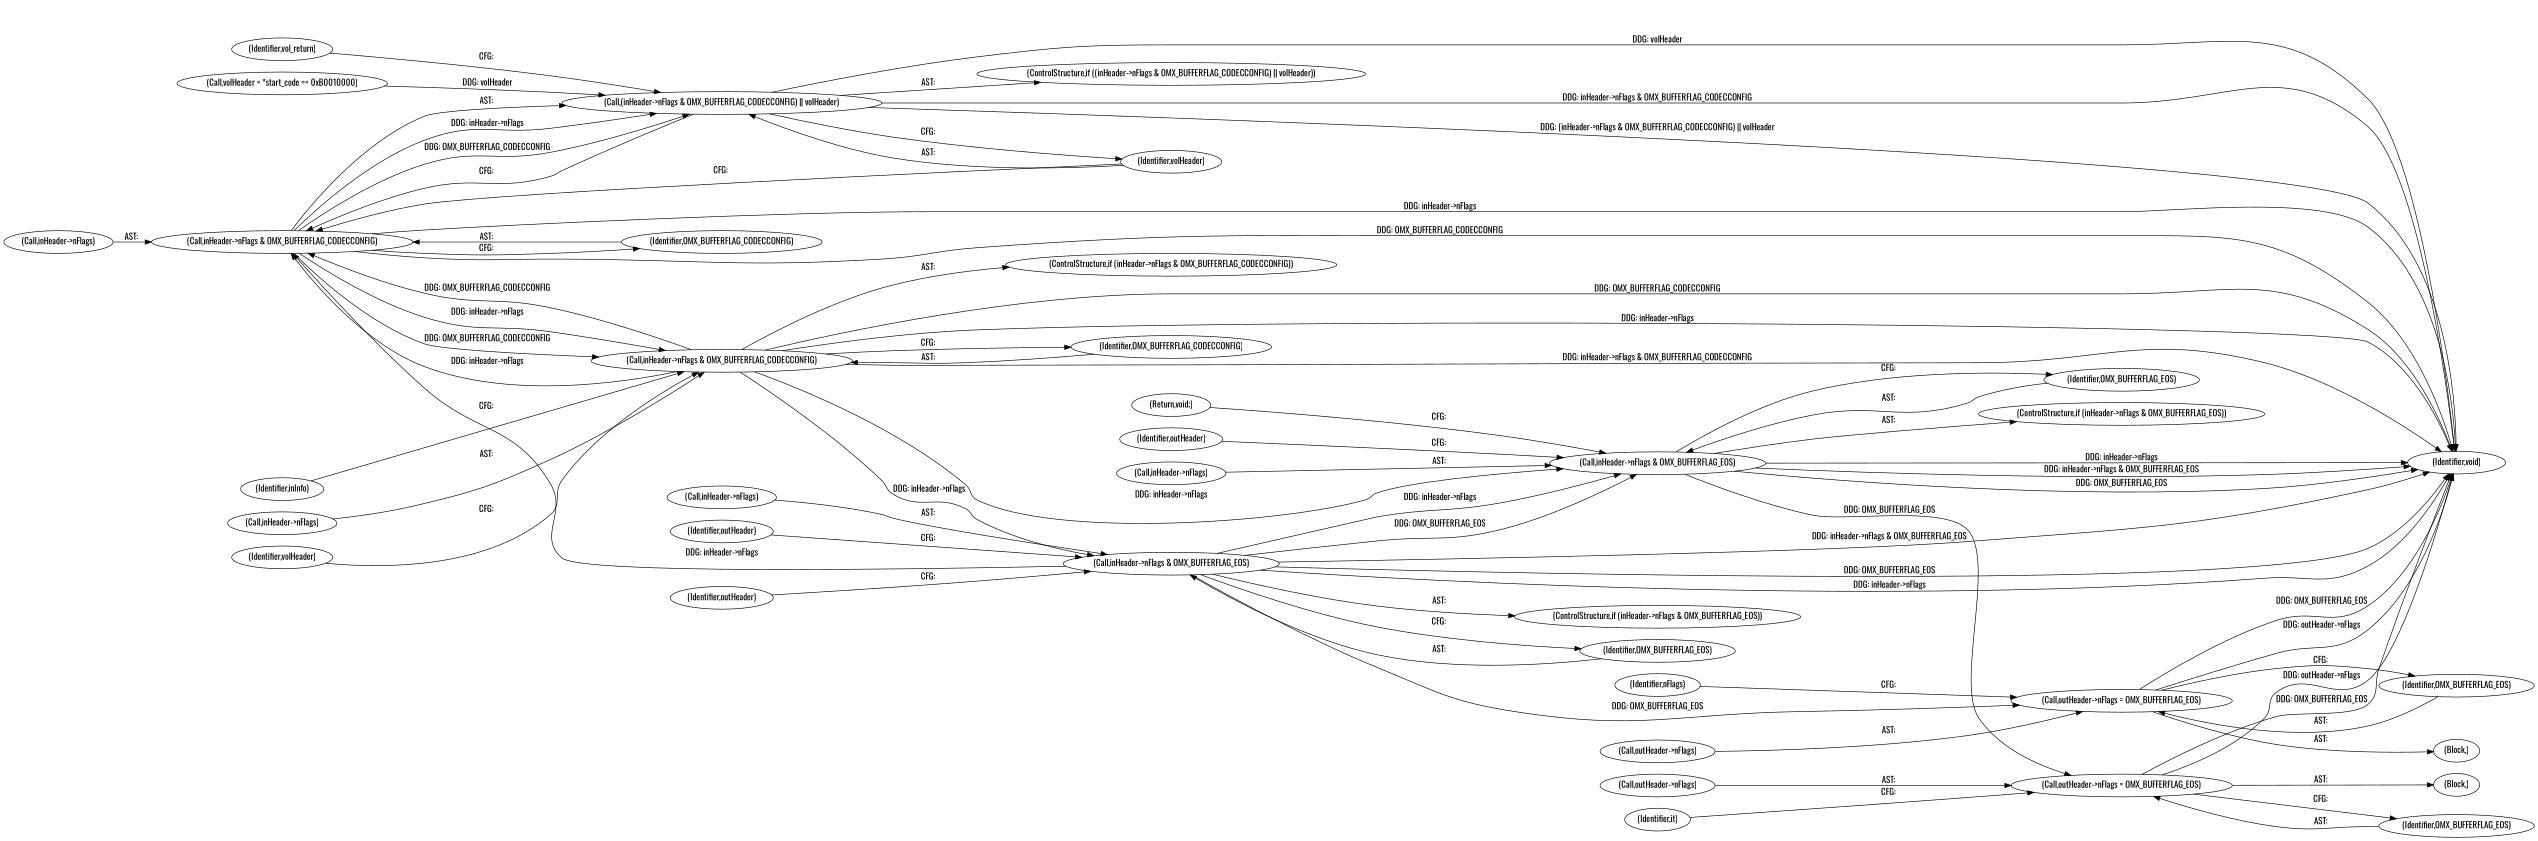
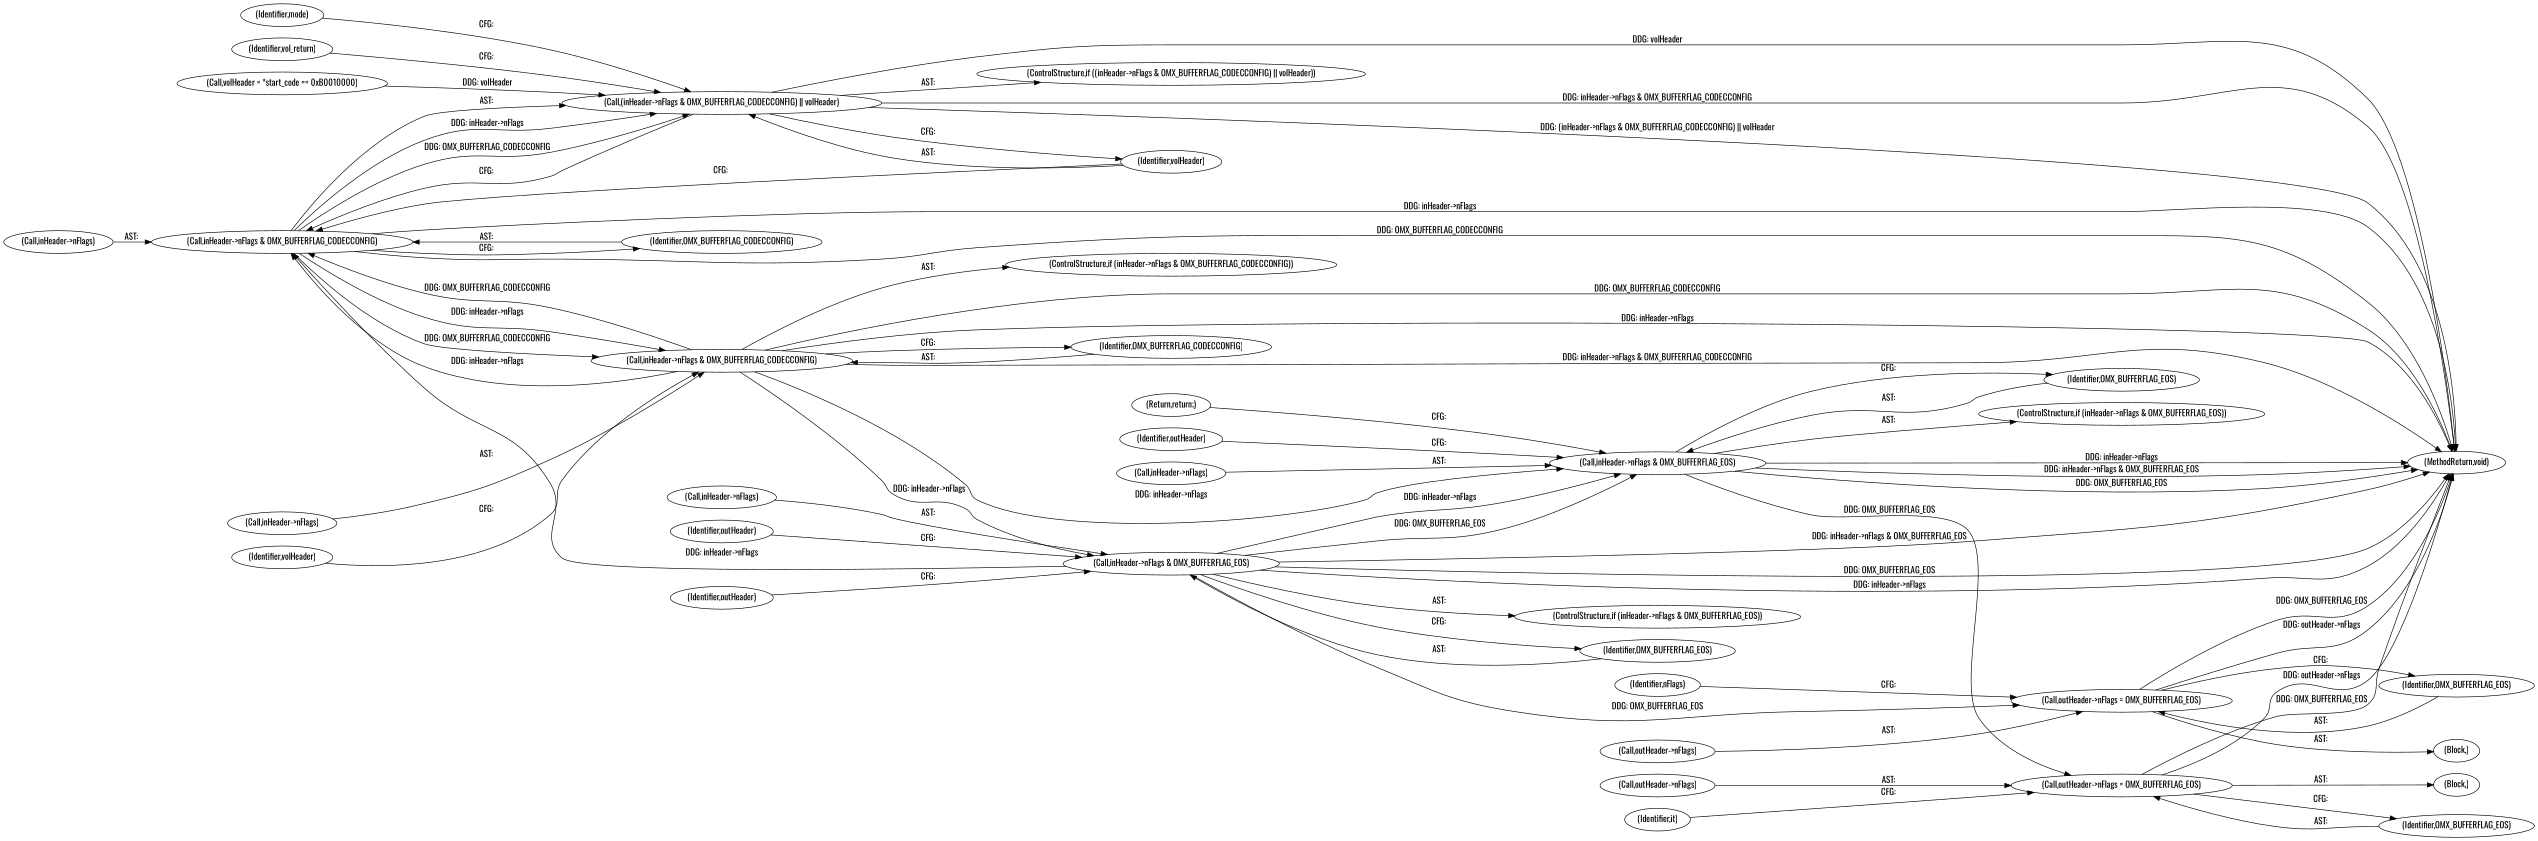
node "(Identifier,mode)": added
node "(Return,void;)": label "(Return,void;)" -> "(Return,return;)"
node "(Identifier,void)": label "(Identifier,void)" -> "(MethodReturn,void)"
node "(Identifier,inInfo)": removed
